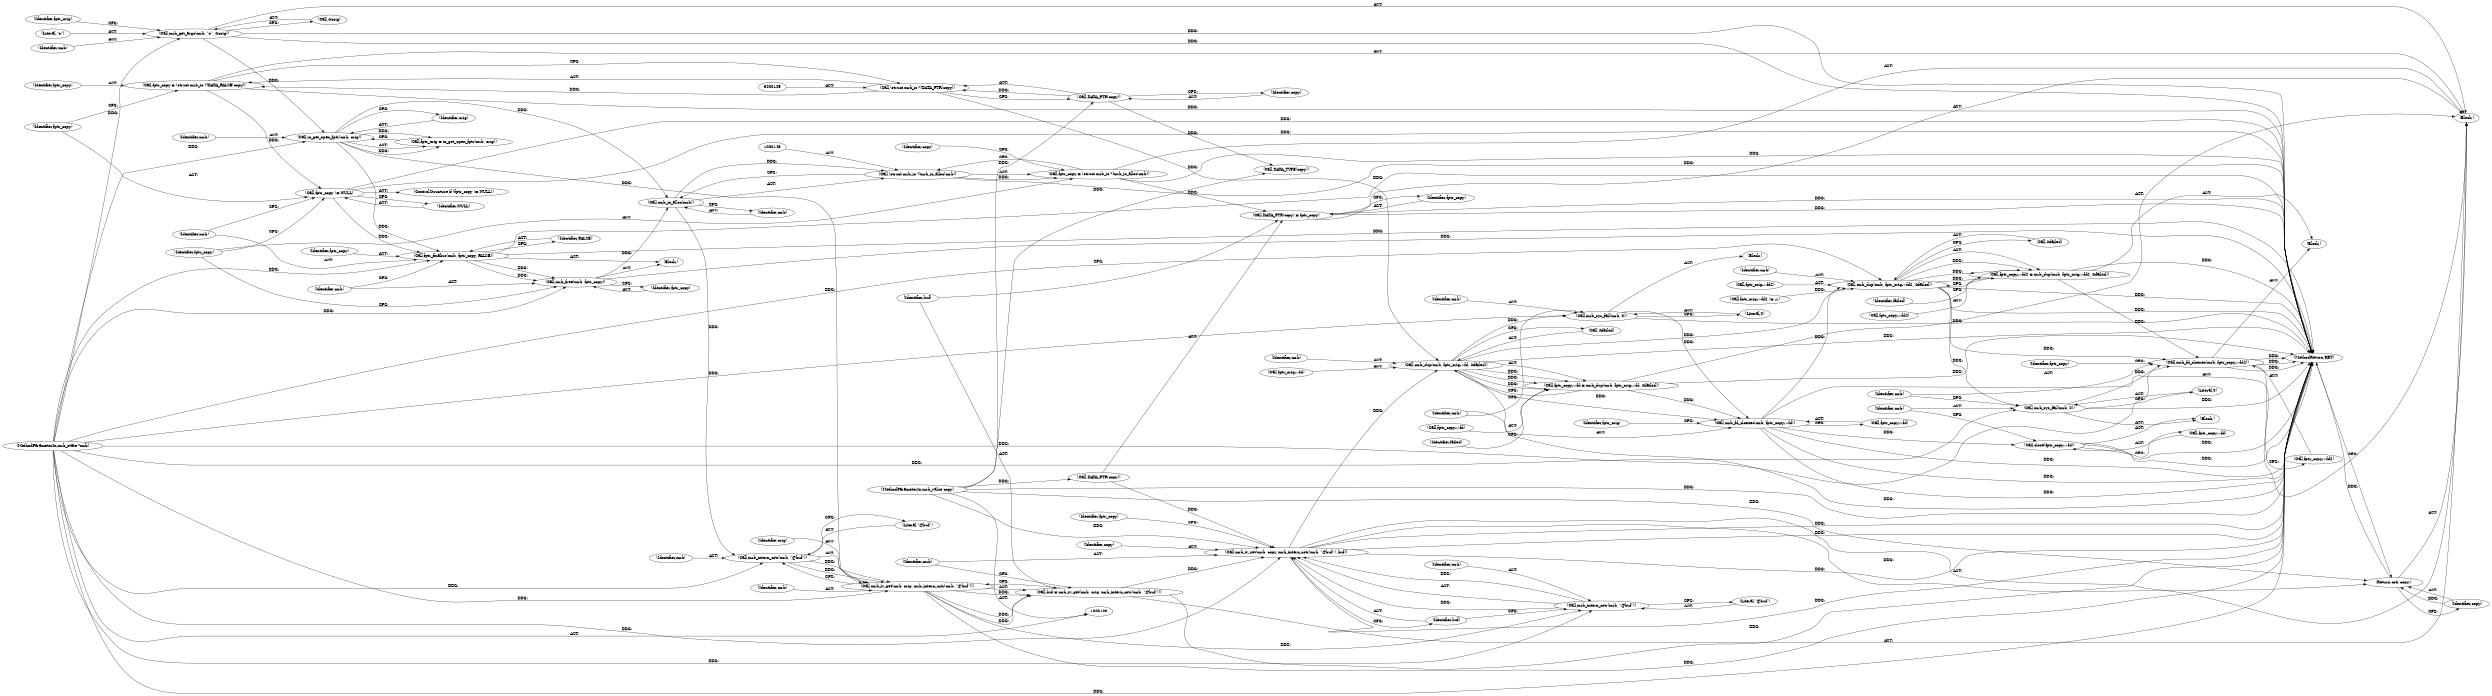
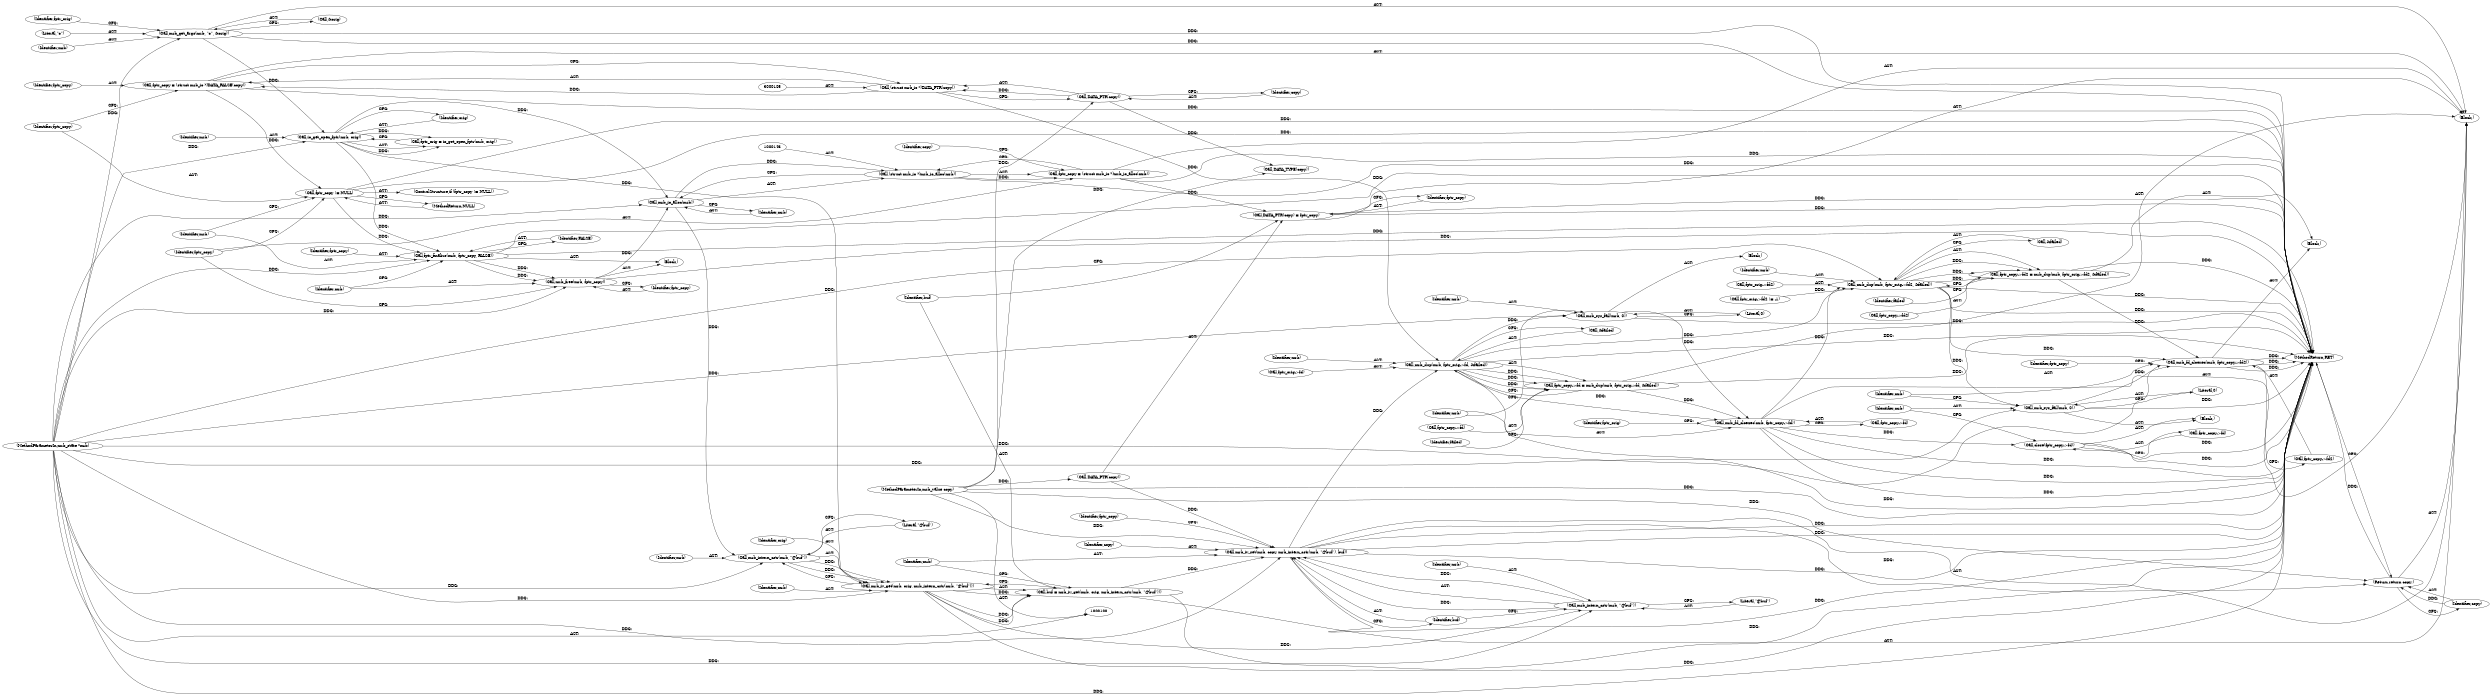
node "(Identifier,NULL)": label "(Identifier,NULL)" -> "(MethodReturn,NULL)"
edge "(MethodParameterIn,mrb_state *mrb)" -> "(Call,mrb_io_alloc(mrb))": added, label "DDG:"
node "(Return,cstr copy;)": label "(Return,cstr copy;)" -> "(Return,return copy;)"
